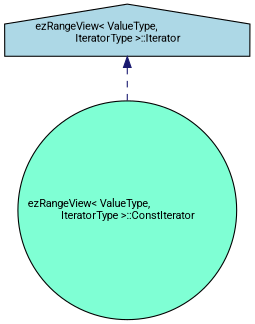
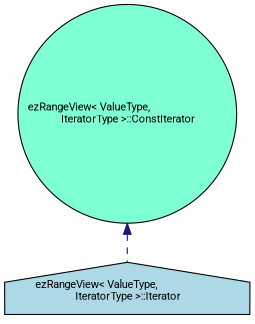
edge "ezRangeView< ValueType, IteratorType >::ConstIterator" -> "ezRangeView< ValueType, IteratorType >::Iterator": reversed
